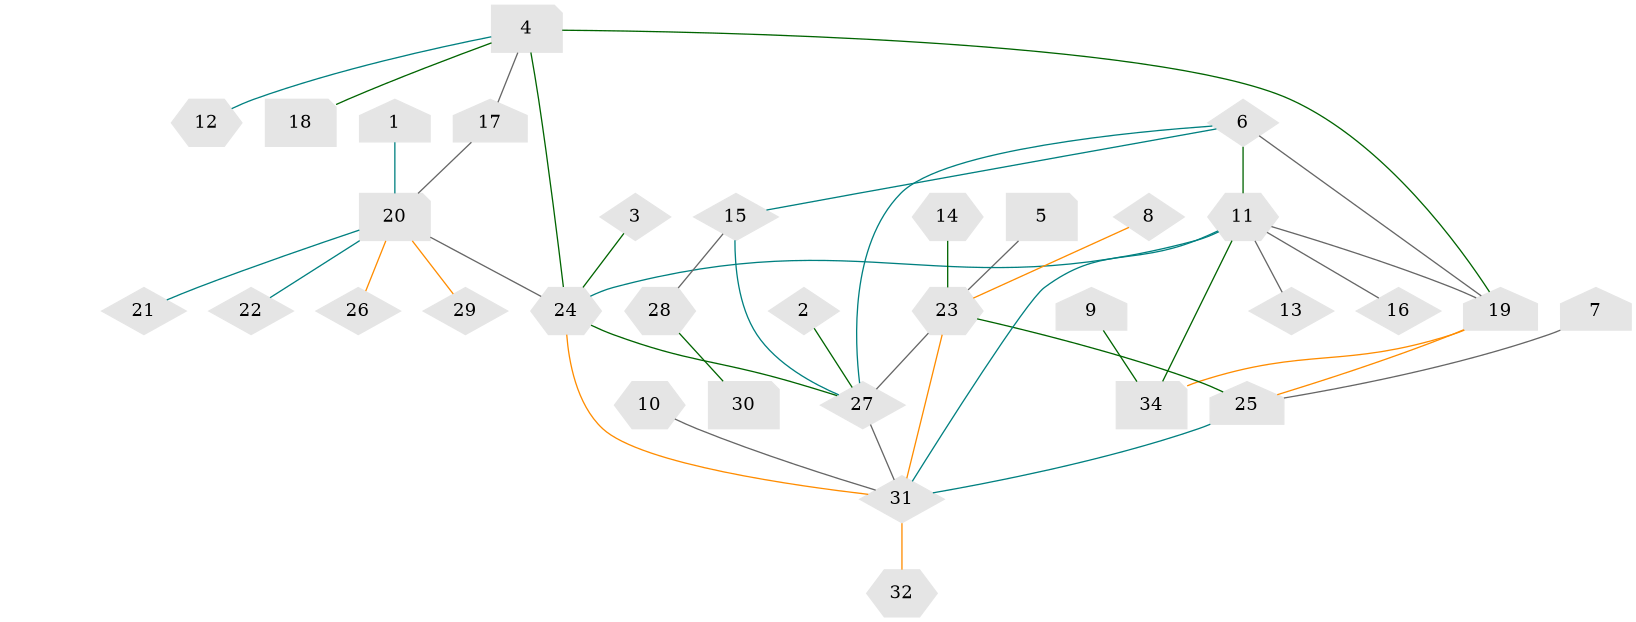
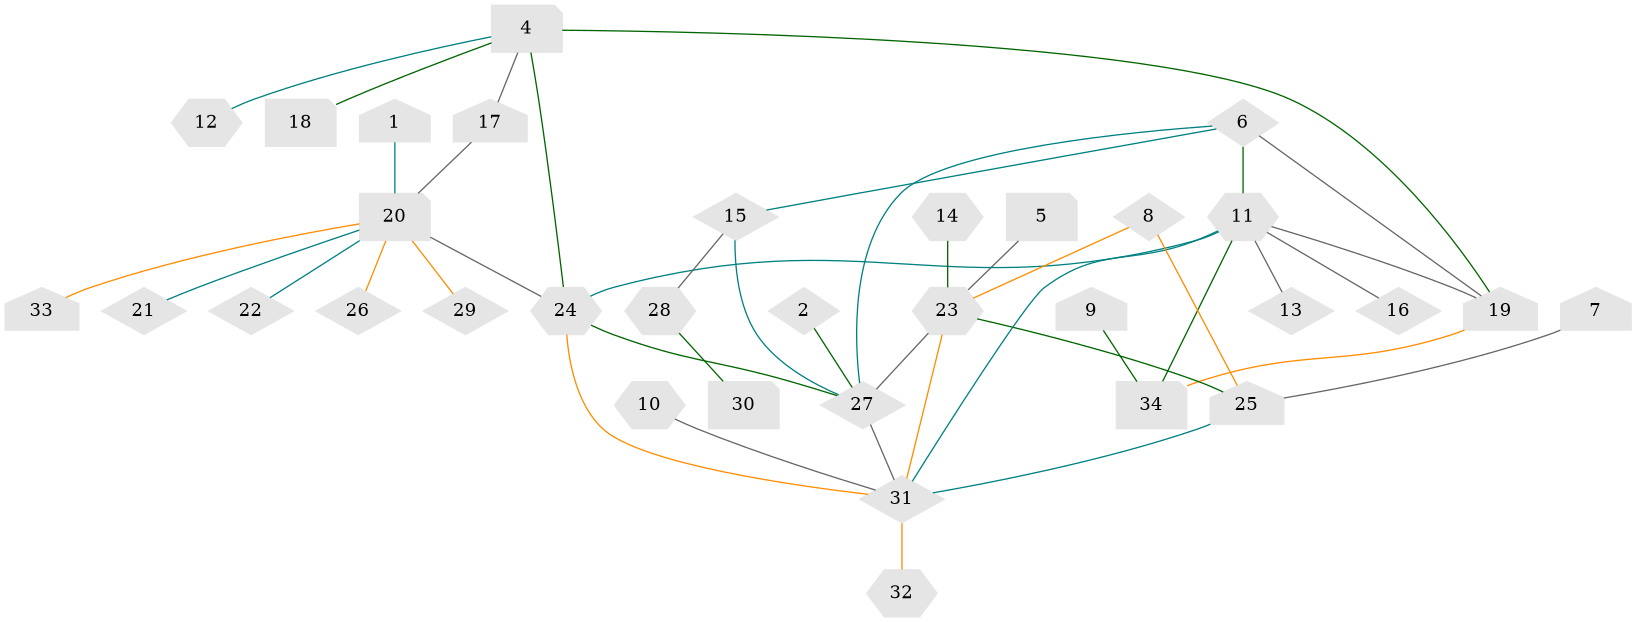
node "3": removed
node "33": added
edge "19" -- "25": now "8" -- "25"
